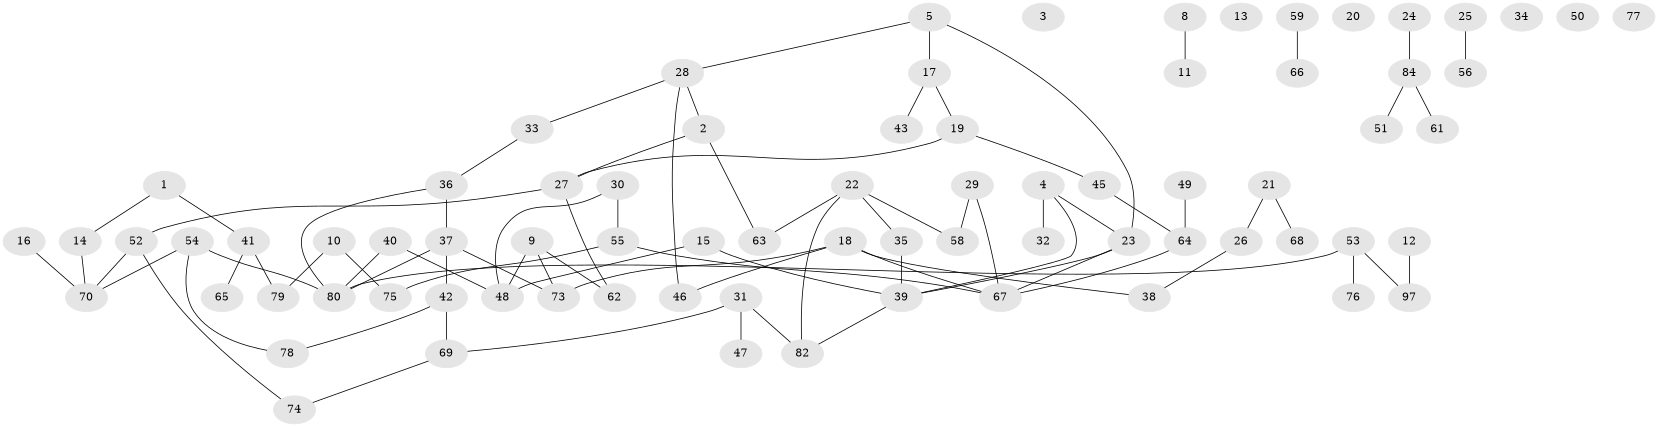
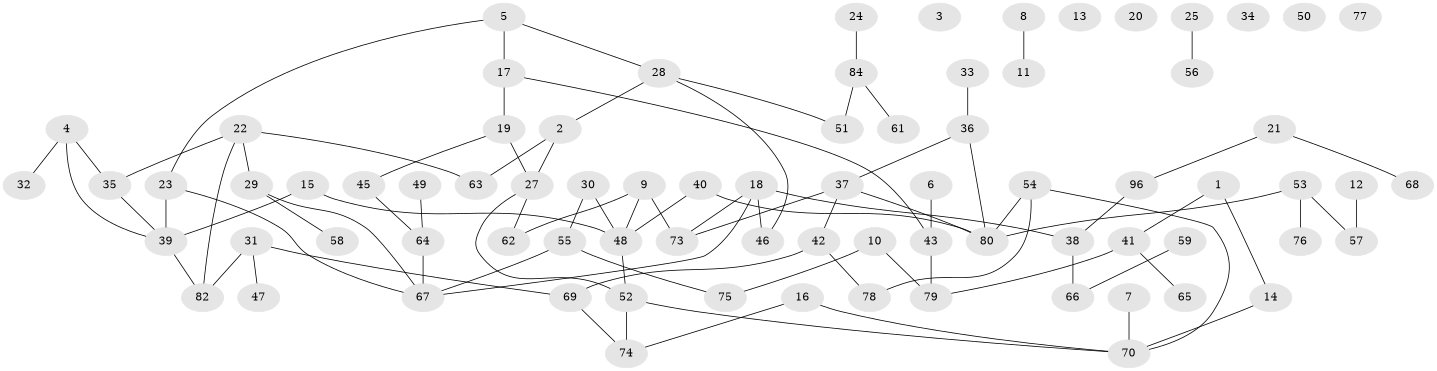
edge "28" -- "33": now "28" -- "51"
node "6": added
edge "22" -- "58": now "22" -- "29"
edge "4" -- "23": now "4" -- "35"
node "26": label "26" -> "96"
edge "48" -- "52": added
edge "43" -- "79": added
edge "38" -- "66": added
node "7": added
node "97": label "97" -> "57"
edge "16" -- "74": added
